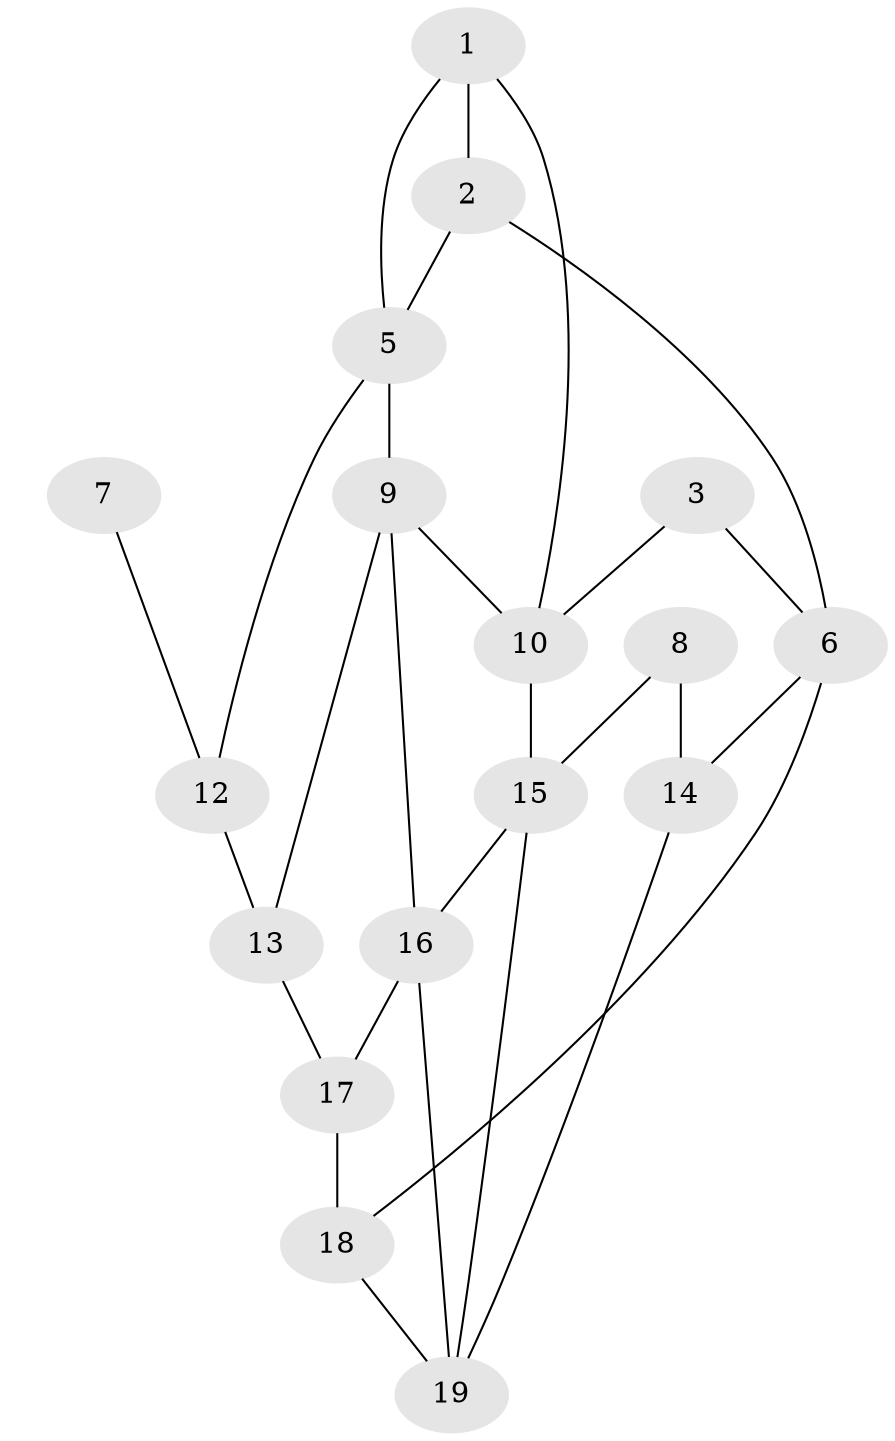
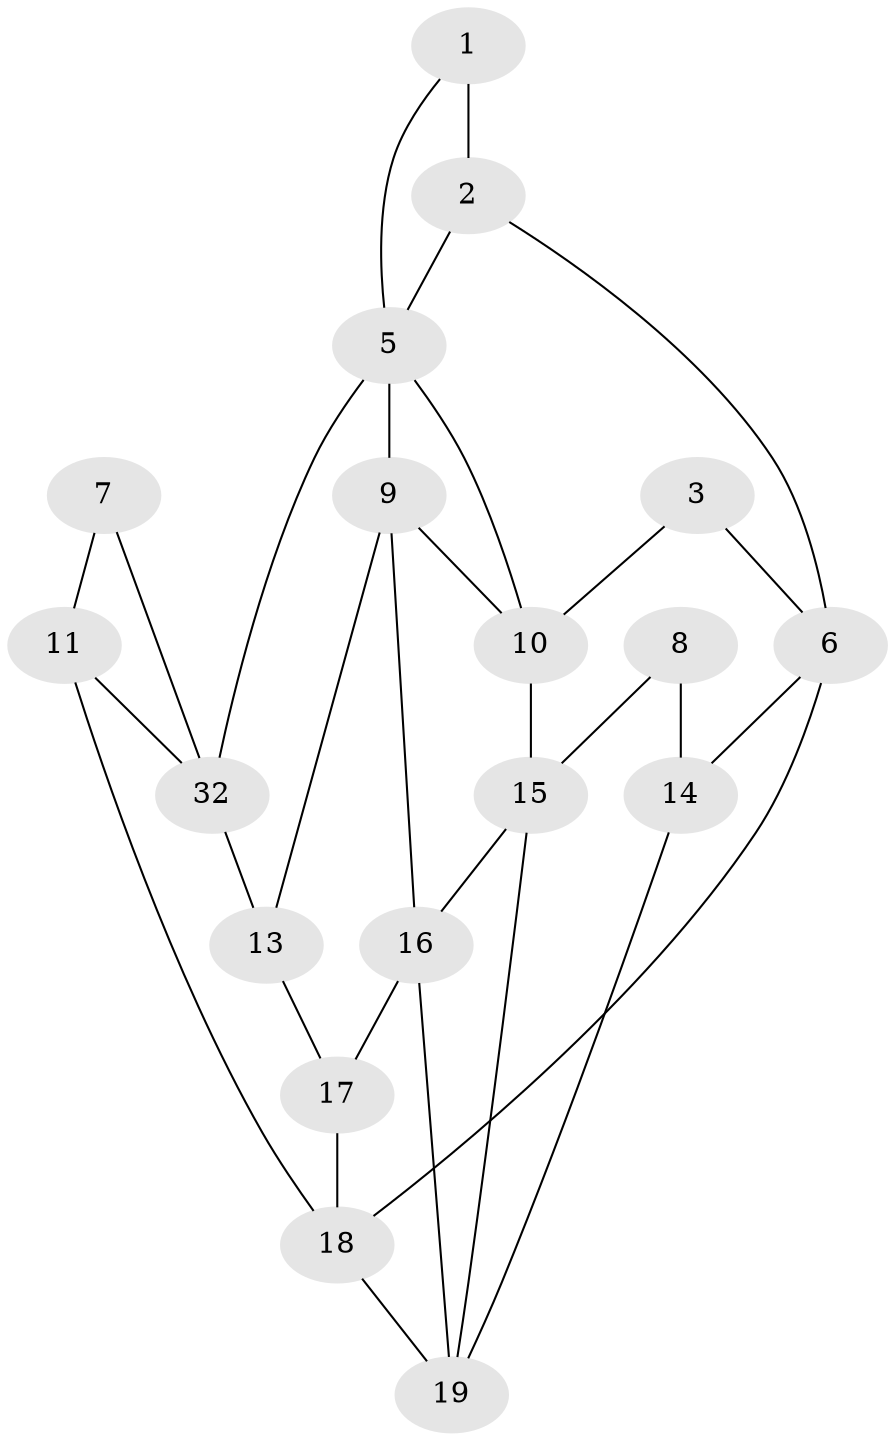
edge "1" -- "10": now "5" -- "10"
node "11": added
node "12": label "12" -> "32"
